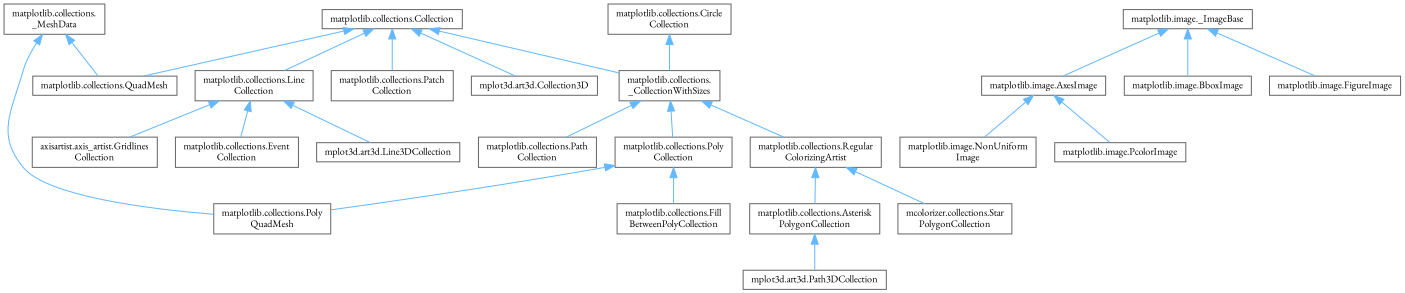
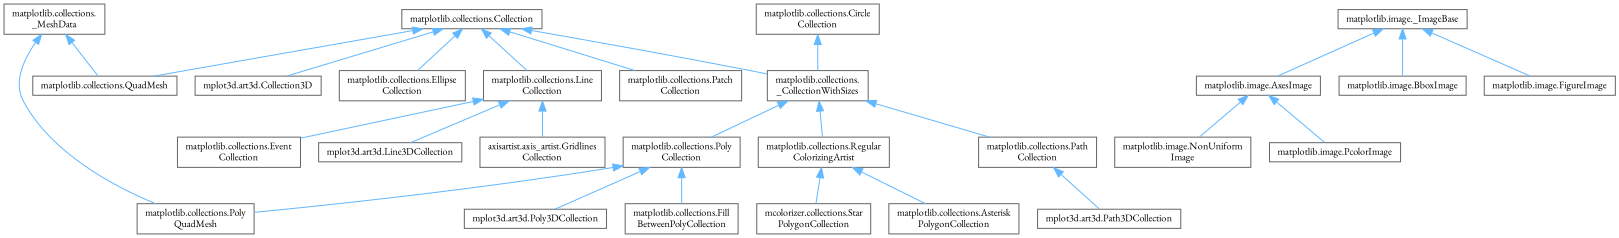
node "matplotlib.collections.Ellipse Collection": added
node "mplot3d.art3d.Poly3DCollection": added
edge "mplot3d.art3d.Path3DCollection" -> "matplotlib.collections.Asterisk PolygonCollection": now "mplot3d.art3d.Path3DCollection" -> "matplotlib.collections.Path Collection"
